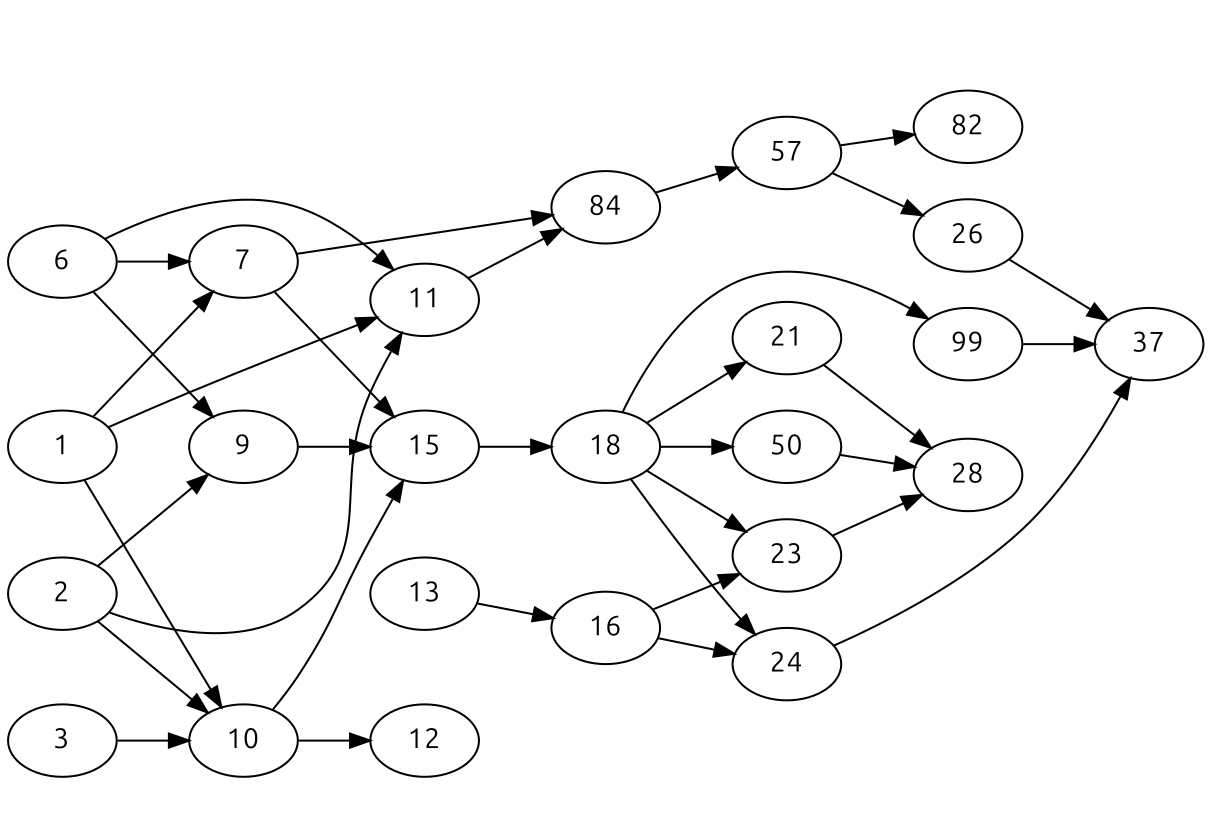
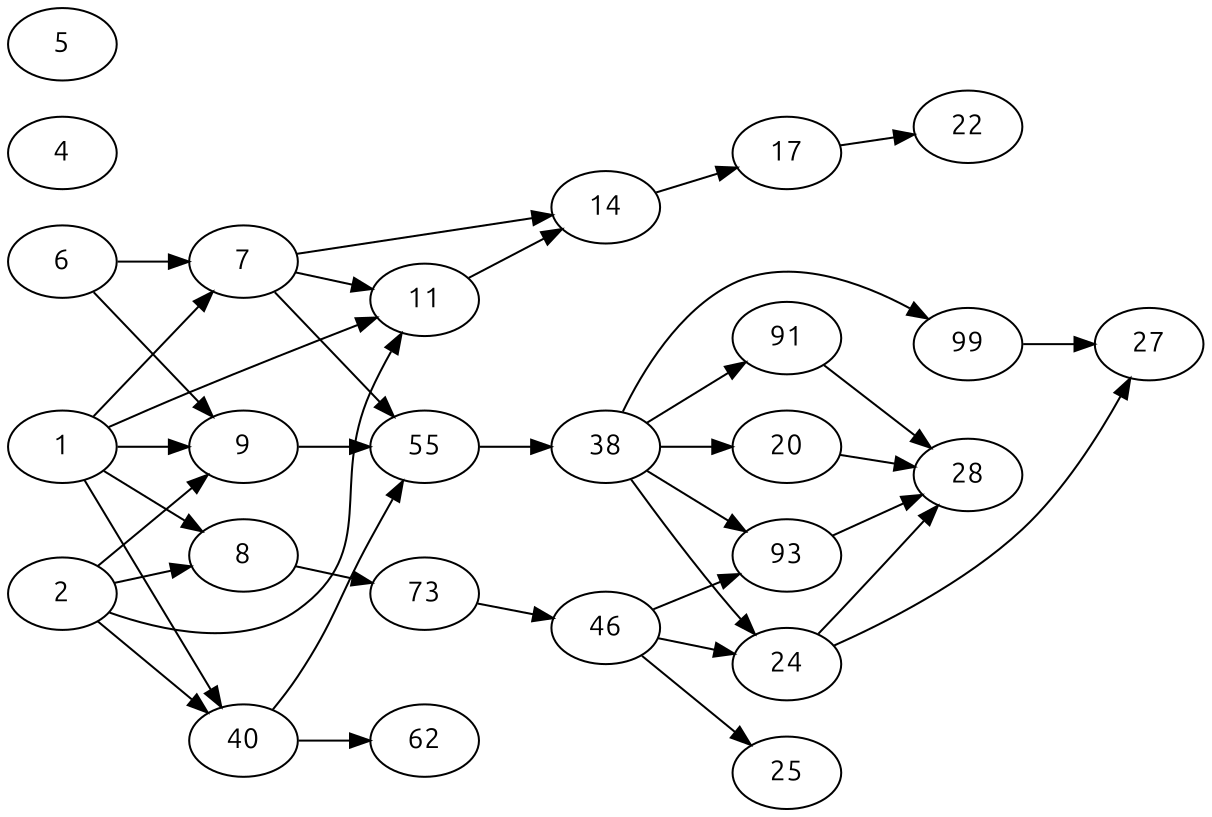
node "5": added
node "82": label "82" -> "22"
node "4": added
node "57": label "57" -> "17"
edge "6" -> "11": now "7" -> "11"
node "84": label "84" -> "14"
node "26": removed
node "21": label "21" -> "91"
node "37": label "37" -> "27"
edge "1" -> "9": added
node "15": label "15" -> "55"
node "18": label "18" -> "38"
node "50": label "50" -> "20"
node "8": added
node "23": label "23" -> "93"
edge "24" -> "28": added
node "13": label "13" -> "73"
node "16": label "16" -> "46"
node "3": removed
node "10": label "10" -> "40"
node "12": label "12" -> "62"
node "25": added
